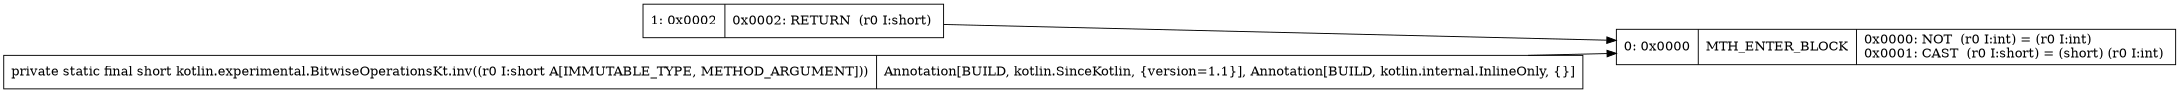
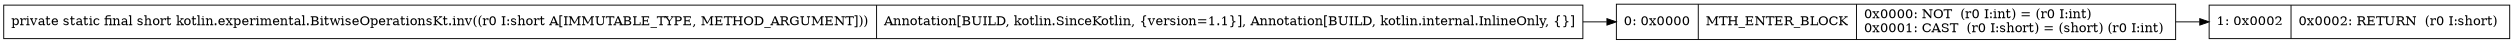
edge "1: 0x0002" -> "0: 0x0000": reversed
